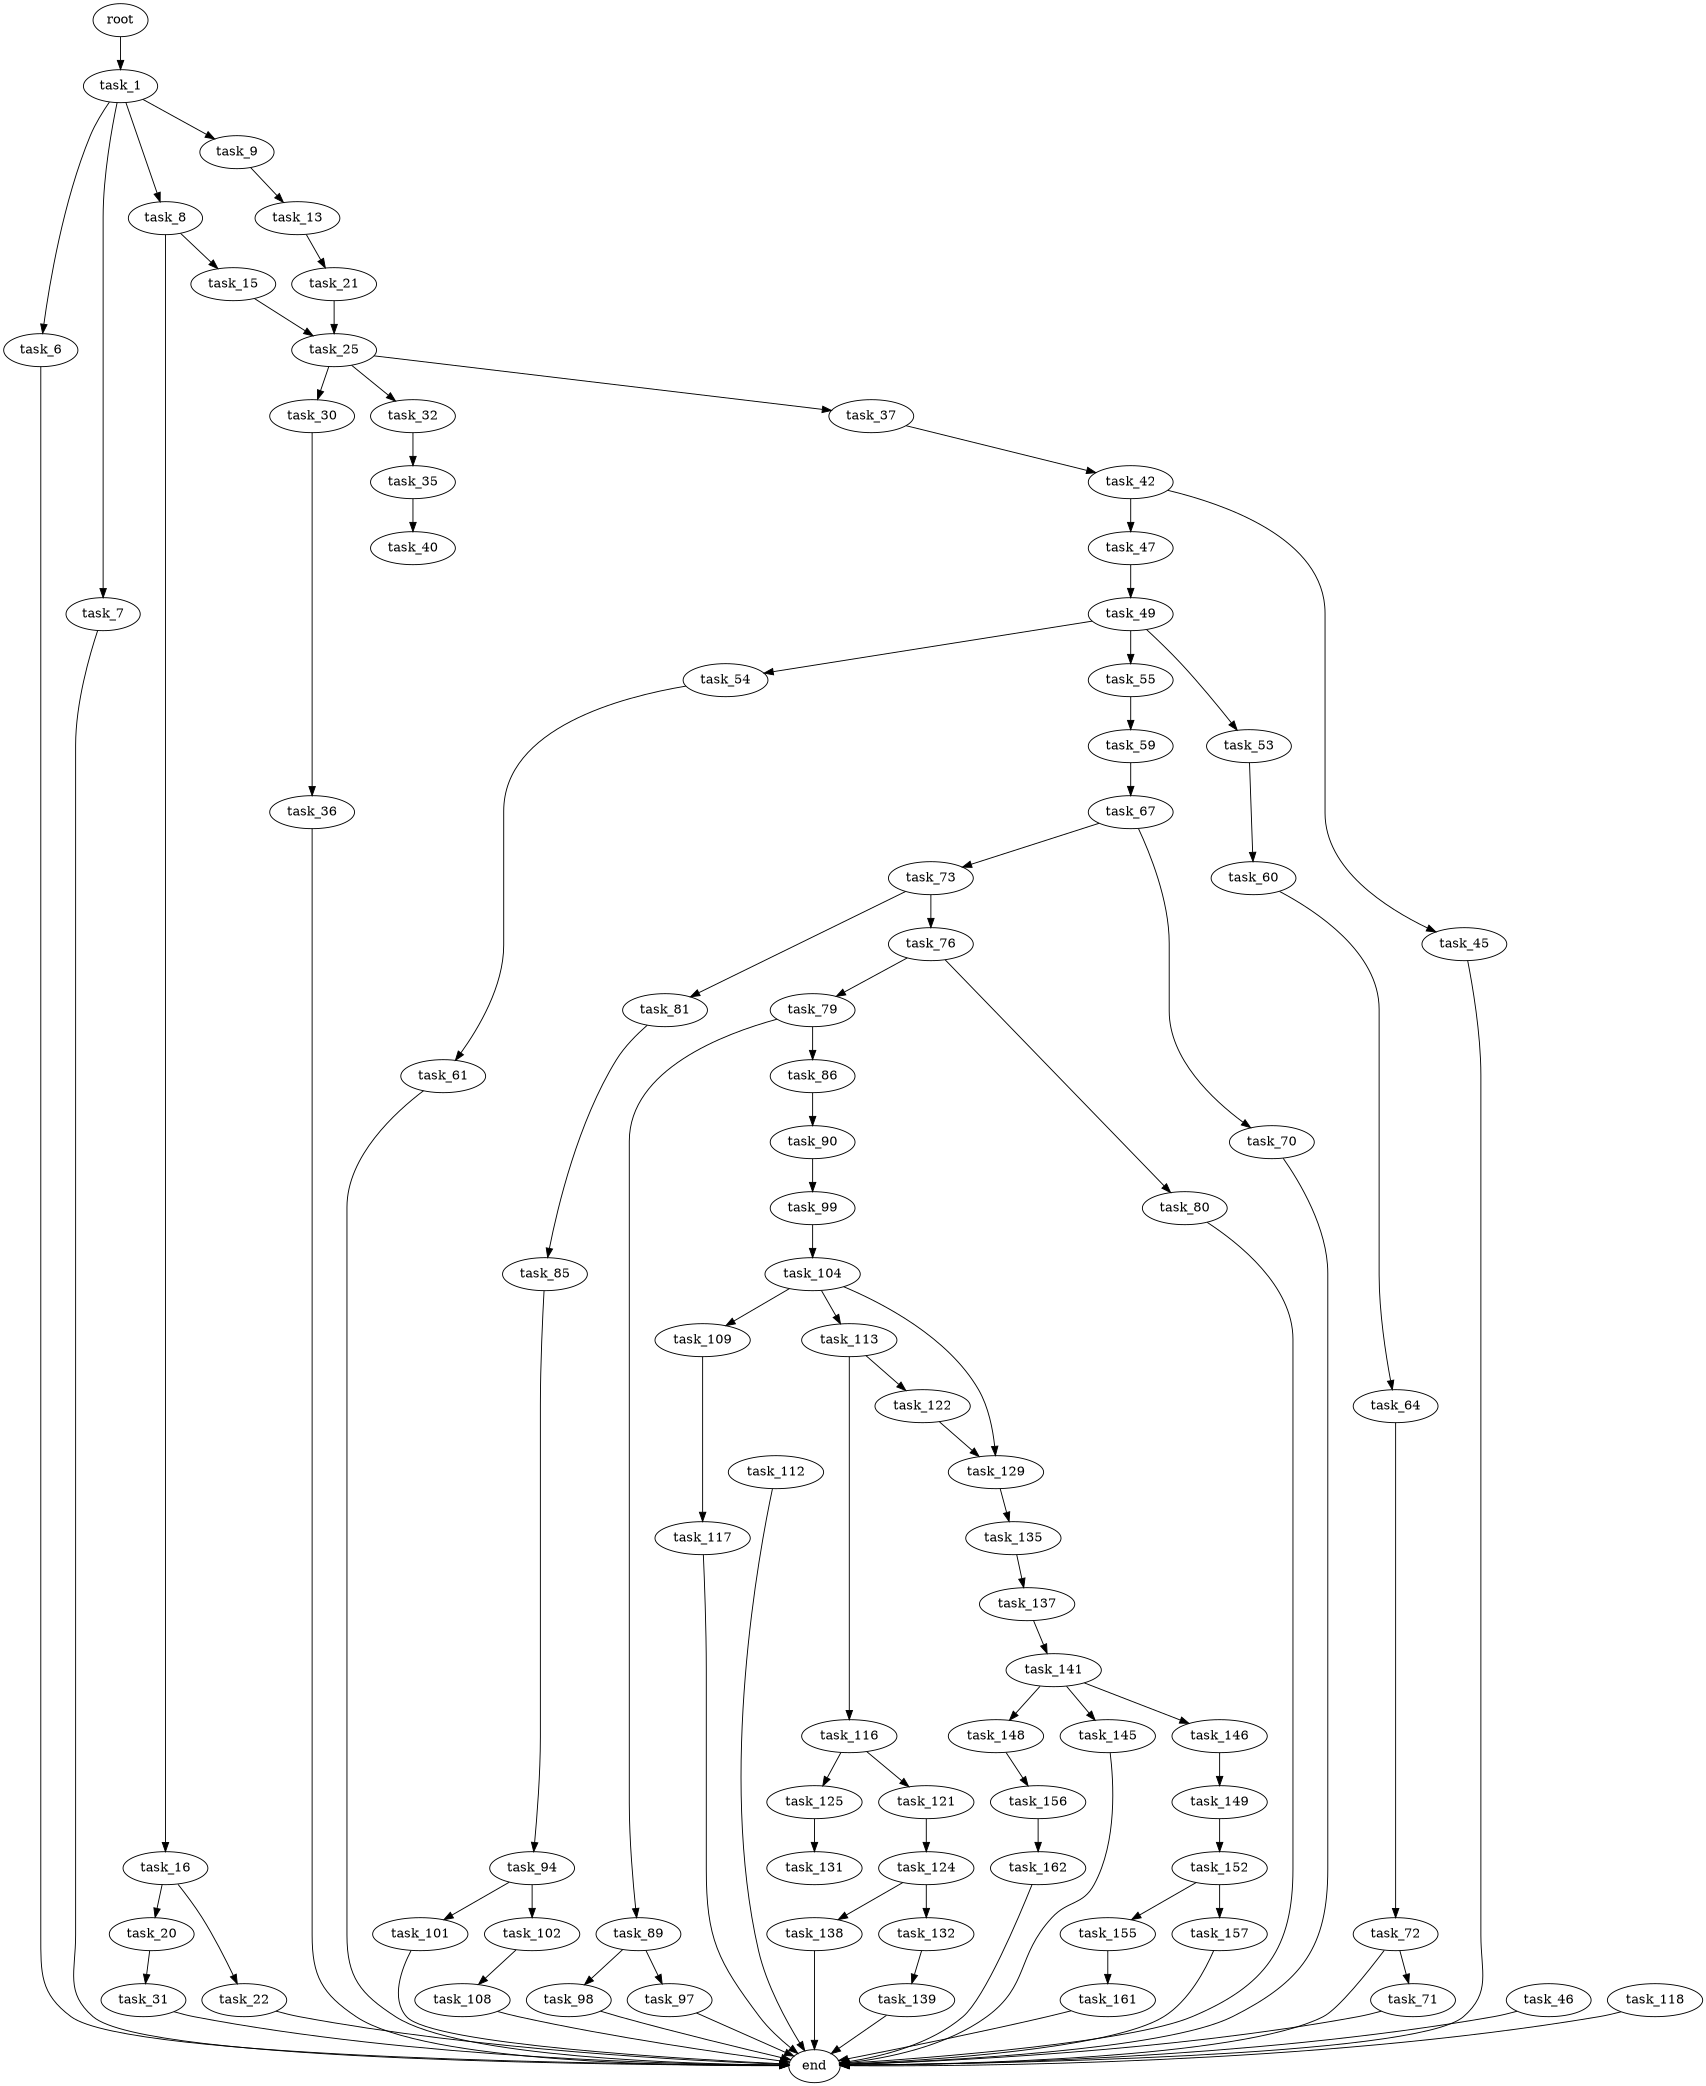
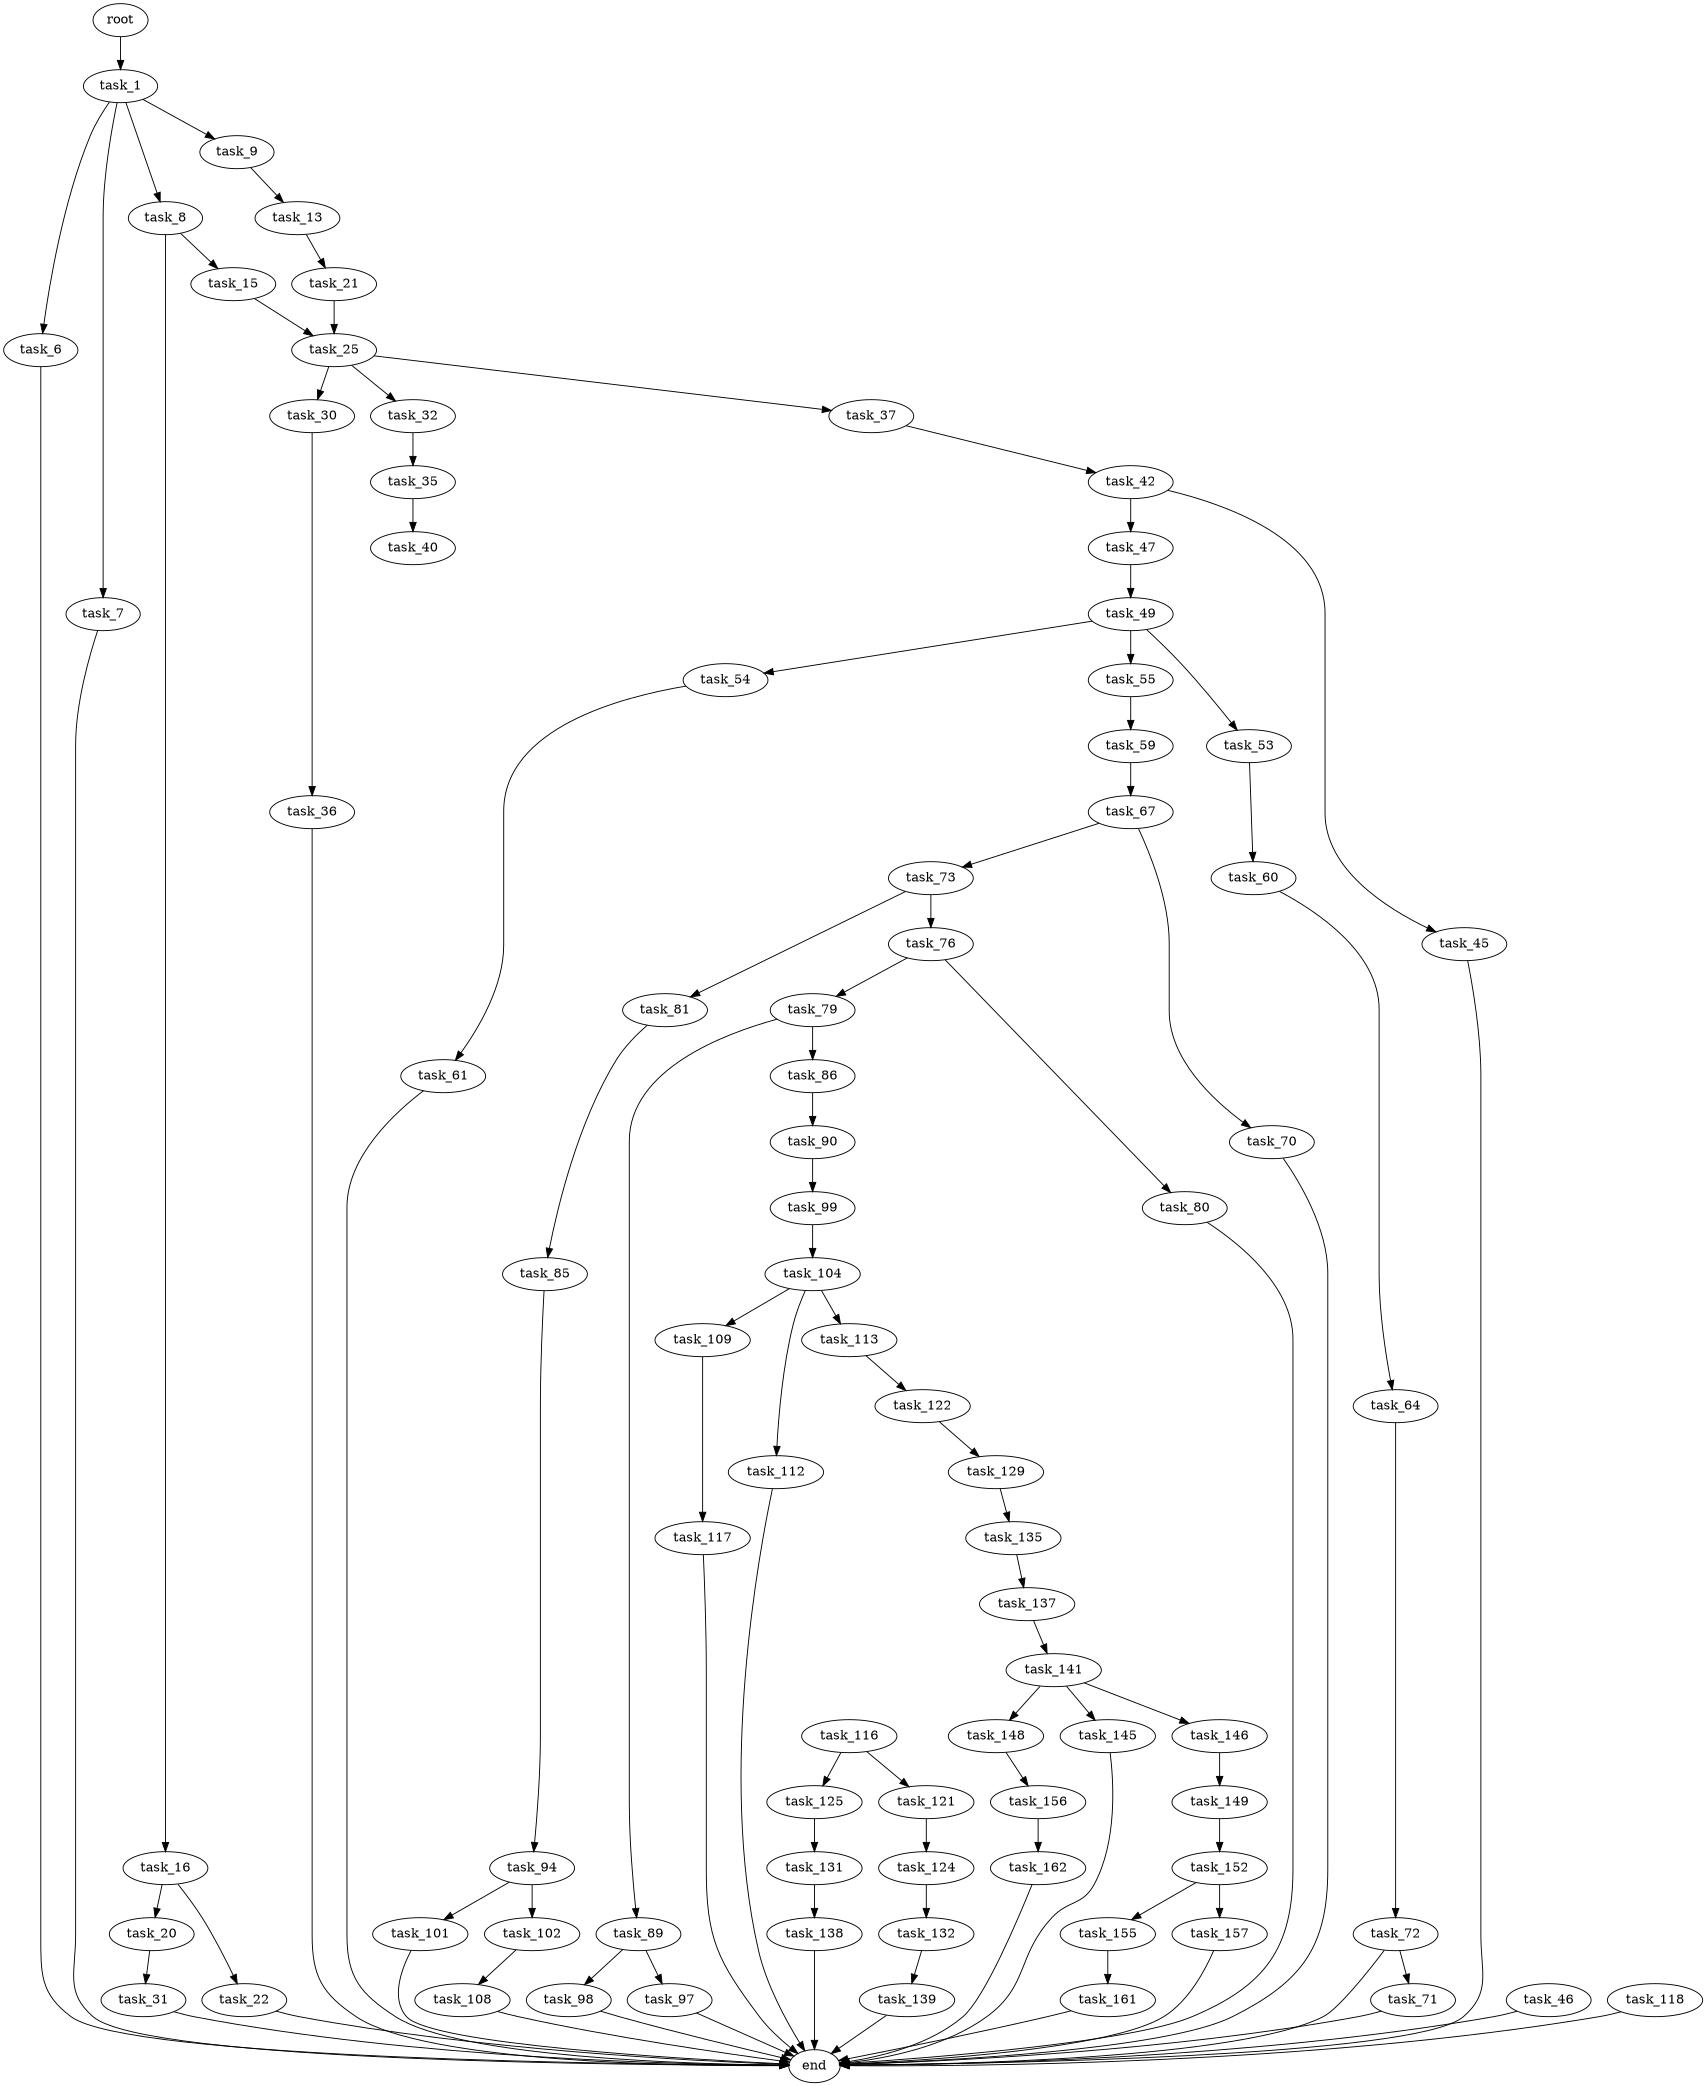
edge "task_104" -> "task_129": now "task_104" -> "task_112"
edge "task_113" -> "task_116": removed
edge "task_124" -> "task_138": now "task_131" -> "task_138"
